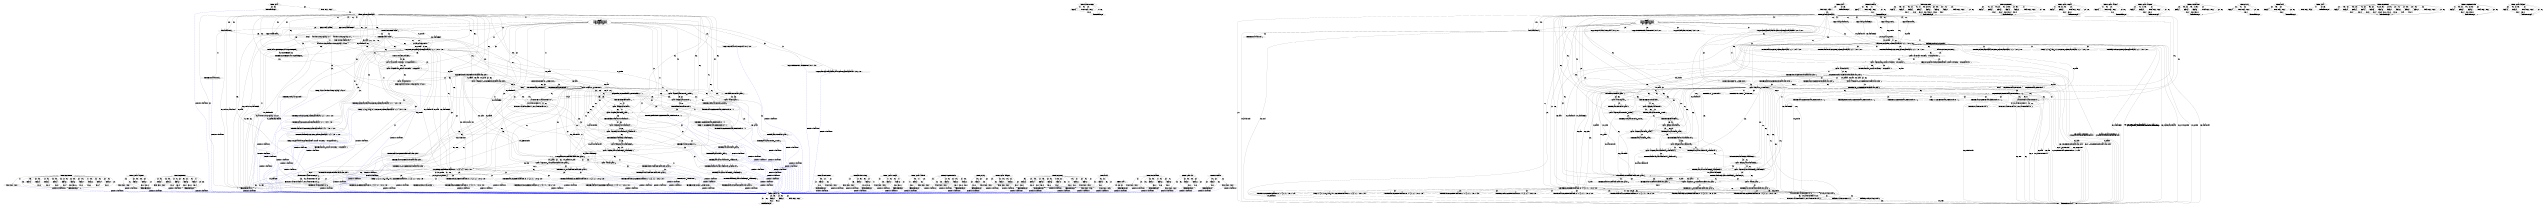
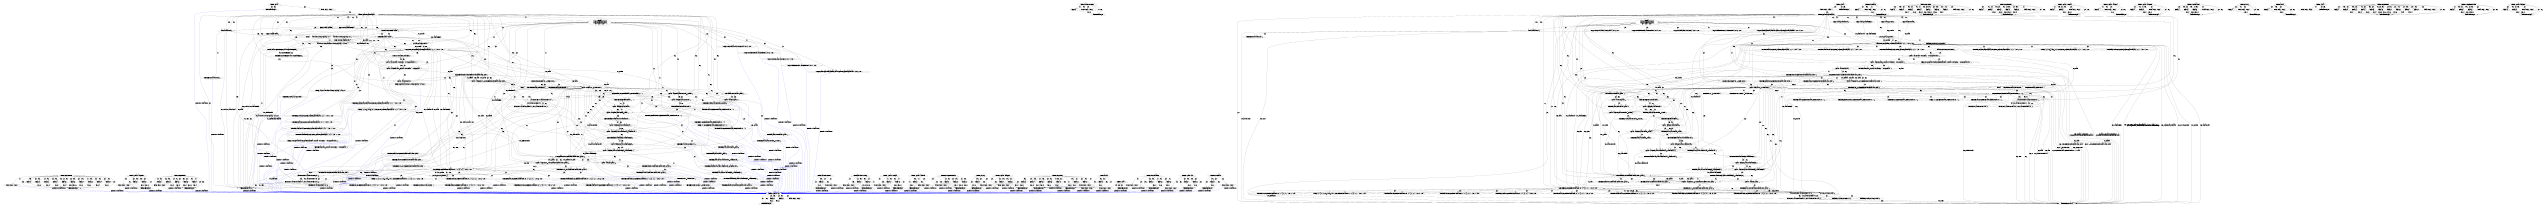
node "<(LOCAL,OMX_ERRORTYPE err: OMX_ERRORTYPE)<SUB>13</SUB>>": added
edge "(IDENTIFIER,mSailed,if (mSailed))" -> "(IDENTIFIER,INVALID_OPERATION,return INVALID_OPERATION;)": now "(IDENTIFIER,mSailed,if (mSailed))" -> "(RETURN,return INVALID_OPERATION;,return INVALID_OPERATION;)"
node "<(LOCAL,OMX_INDEXTYPE index: OMX_INDEXTYPE)<SUB>13</SUB>>": added
node "<(LOCAL,OMX_STRING name: OMX_STRING)<SUB>14</SUB>>": added
